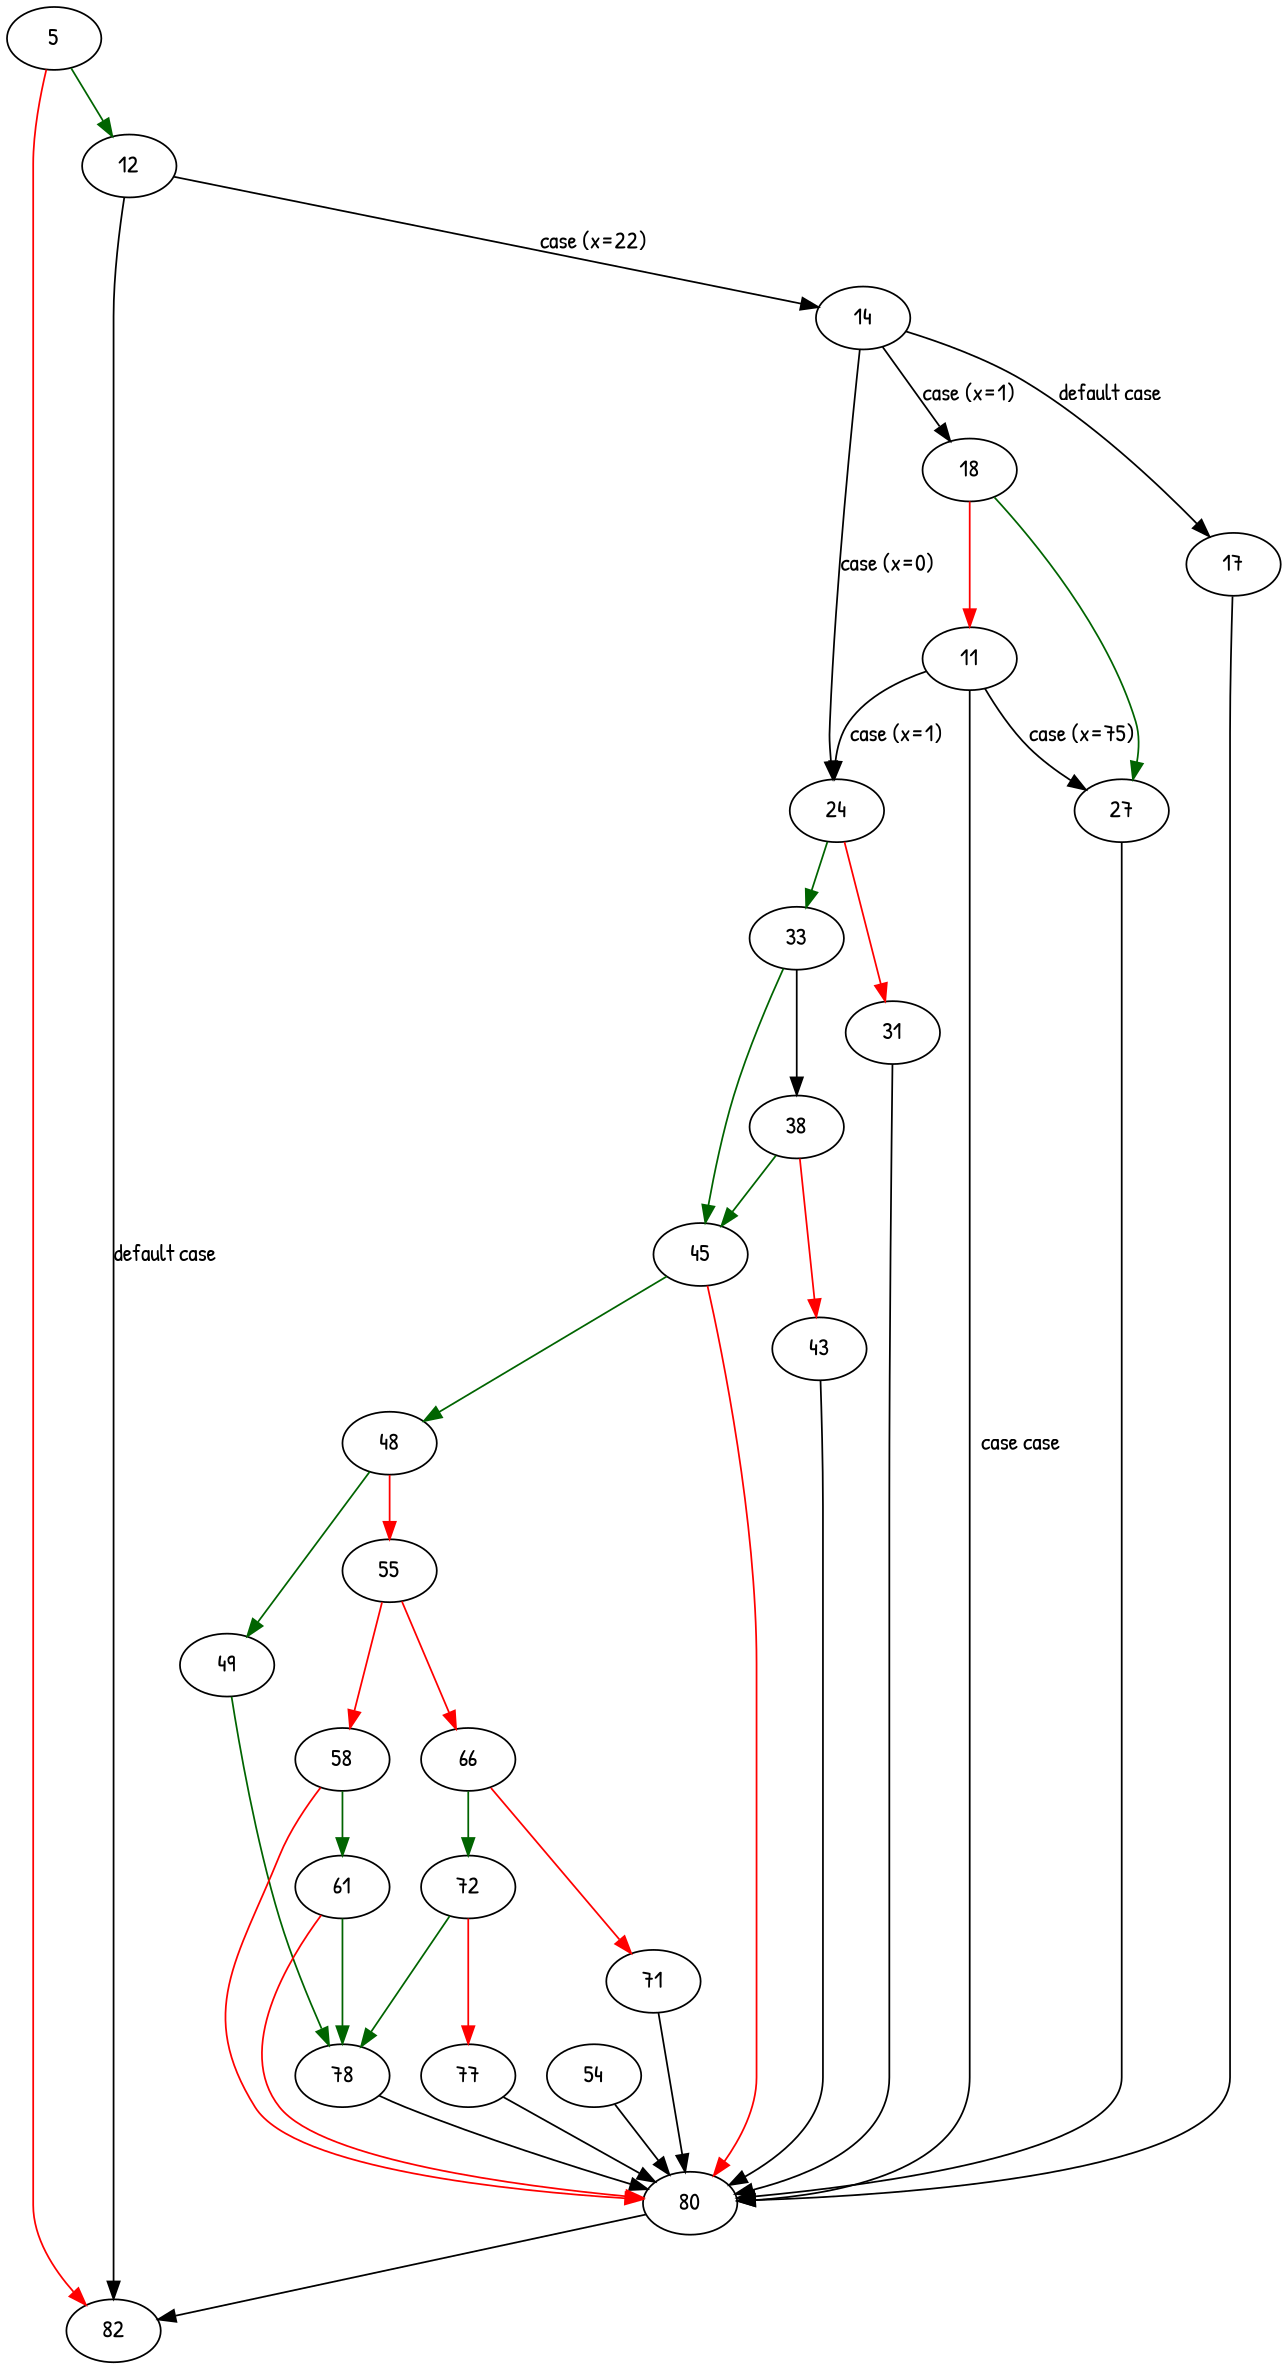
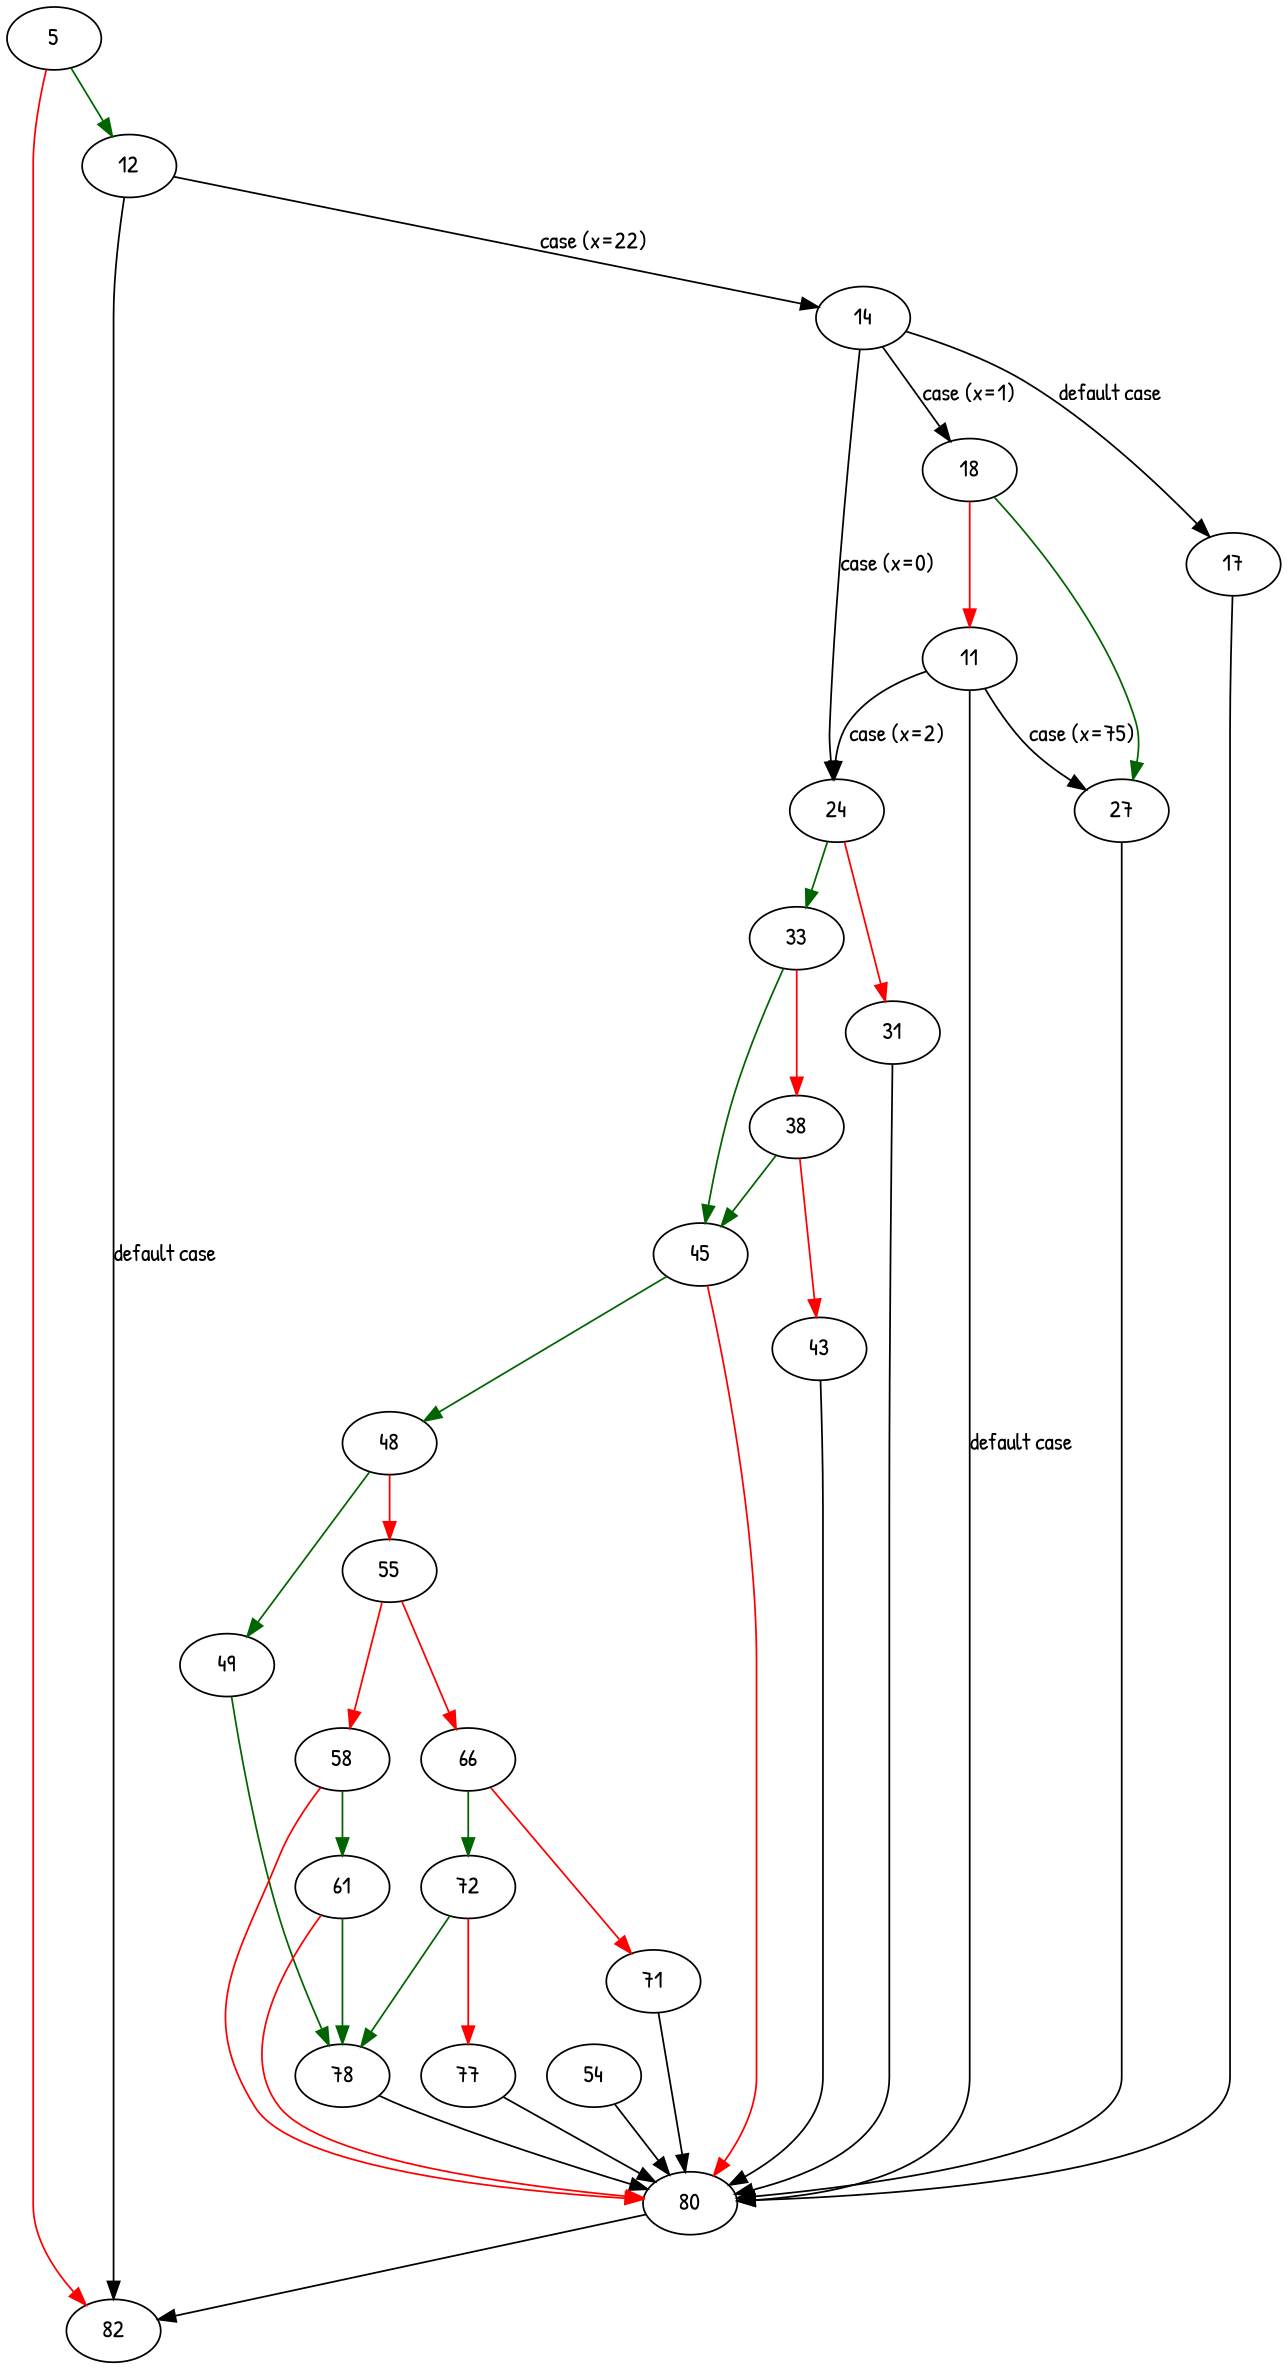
edge "11" -> "24": label "case (x=1)" -> "case (x=2)"
edge "33" -> "38": color black -> red
edge "11" -> "80": label "case case" -> "default case"
